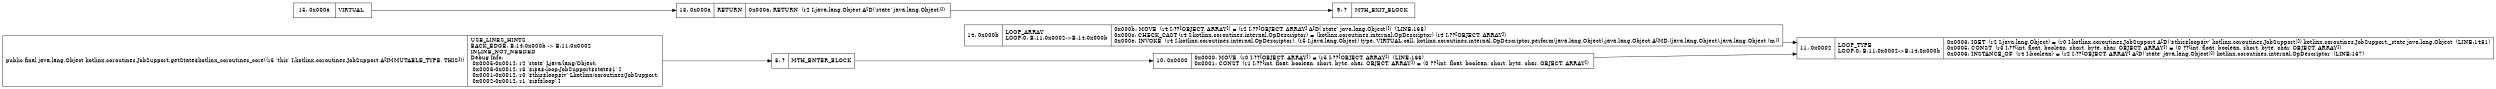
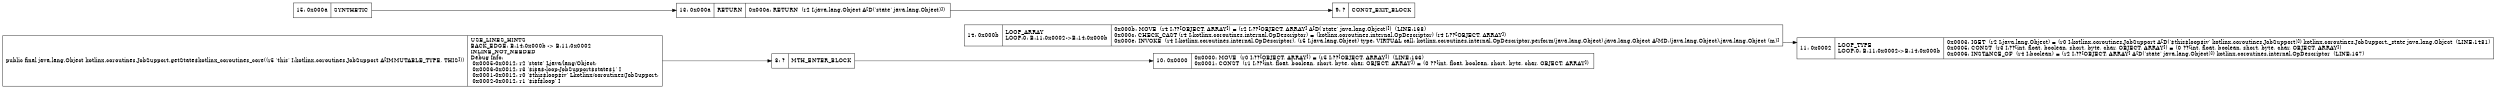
node "15: 0x000a": text "VIRTUAL" -> "SYNTHETIC"
node "9: ?": text "MTH_EXIT_BLOCK" -> "CONST_EXIT_BLOCK"
edge "10: 0x0000" -> "11: 0x0002": removed
